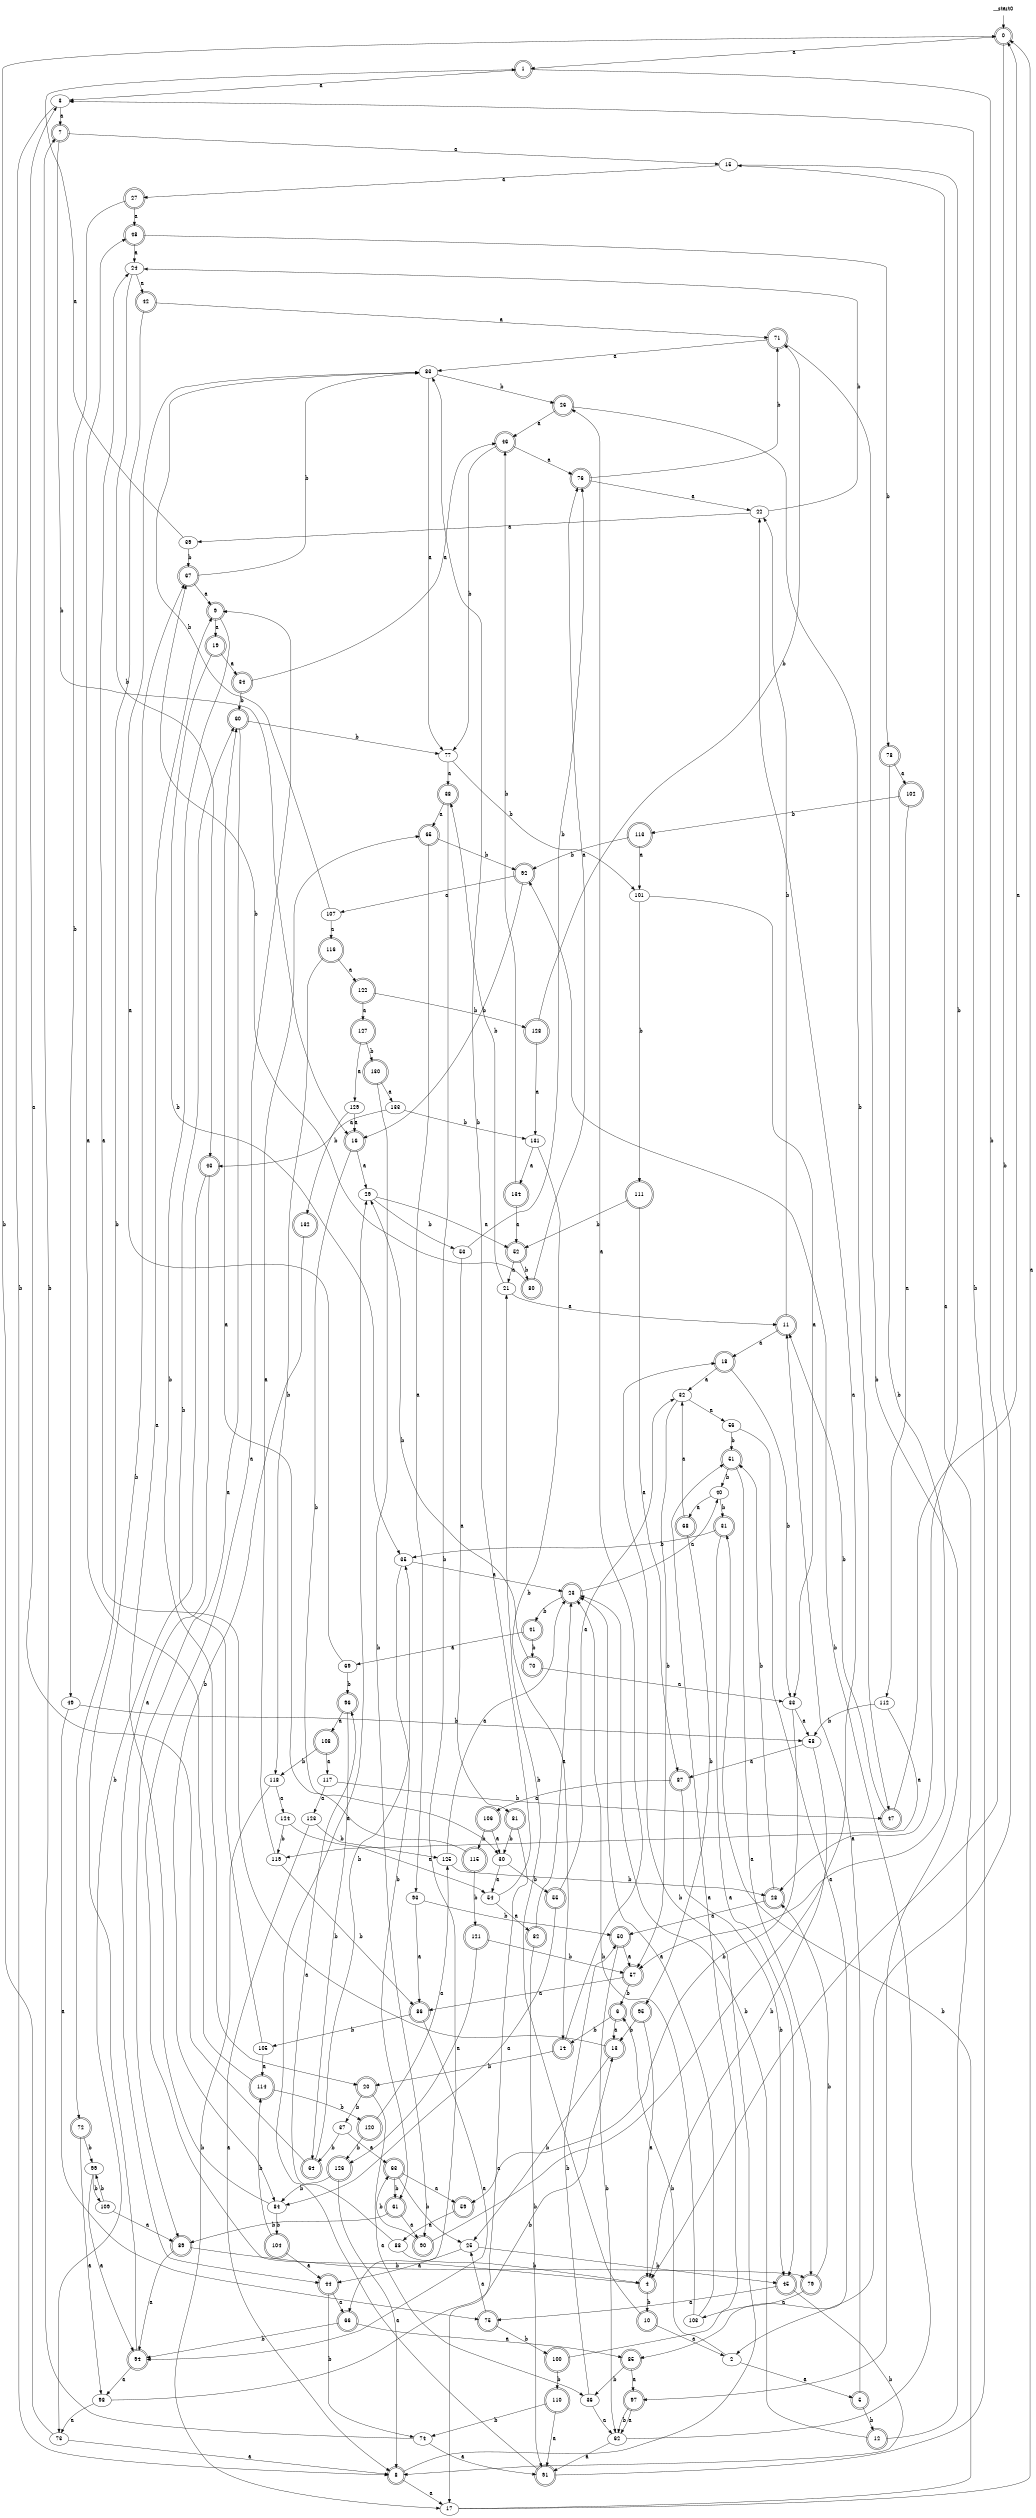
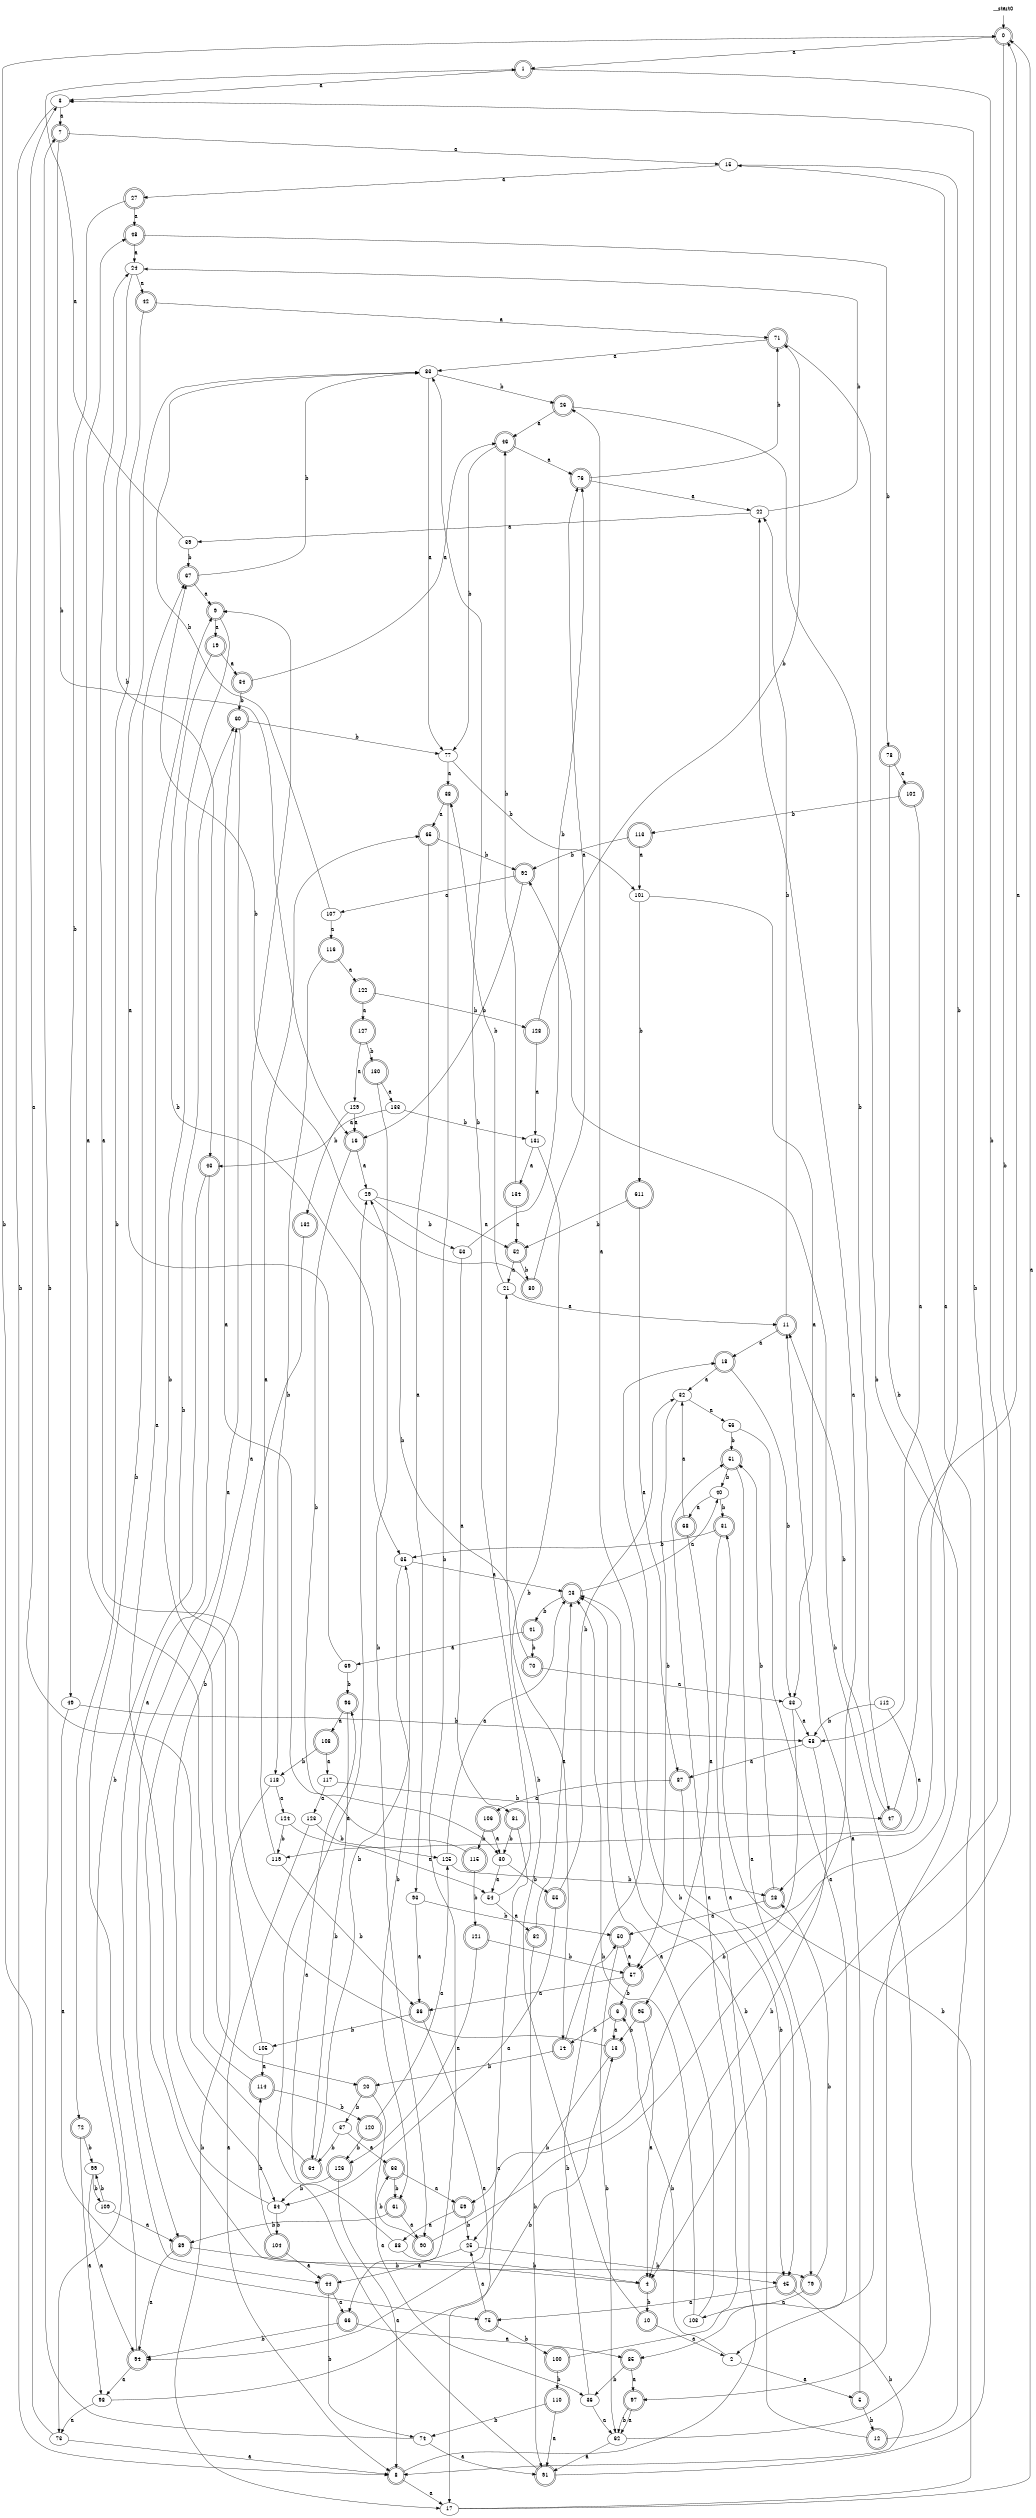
node "111": label "111" -> "611"
edge "102" -> "112": now "102" -> "58"
edge "55" -> "32": label "a" -> "b"
edge "68" -> "95": label "b" -> "a"
edge "63" -> "25": now "59" -> "25"
